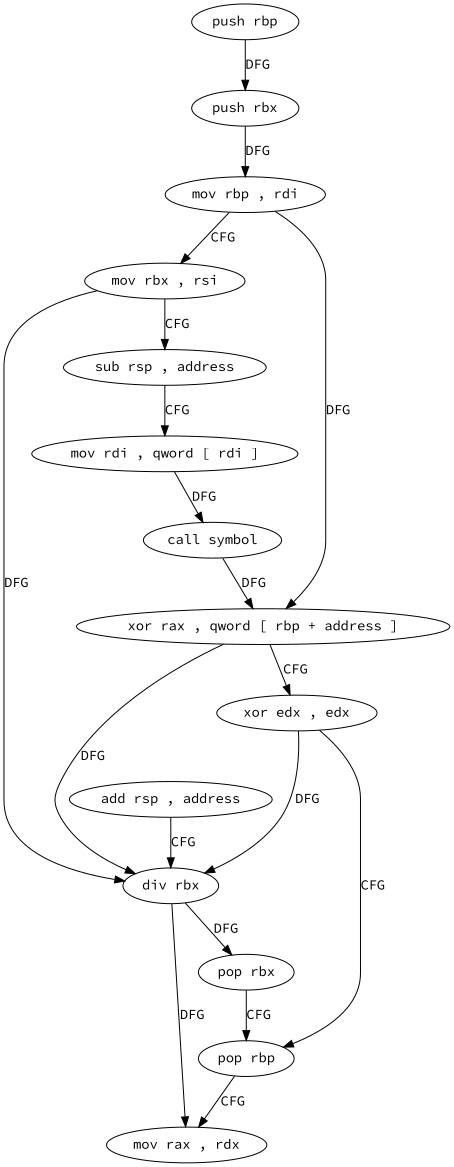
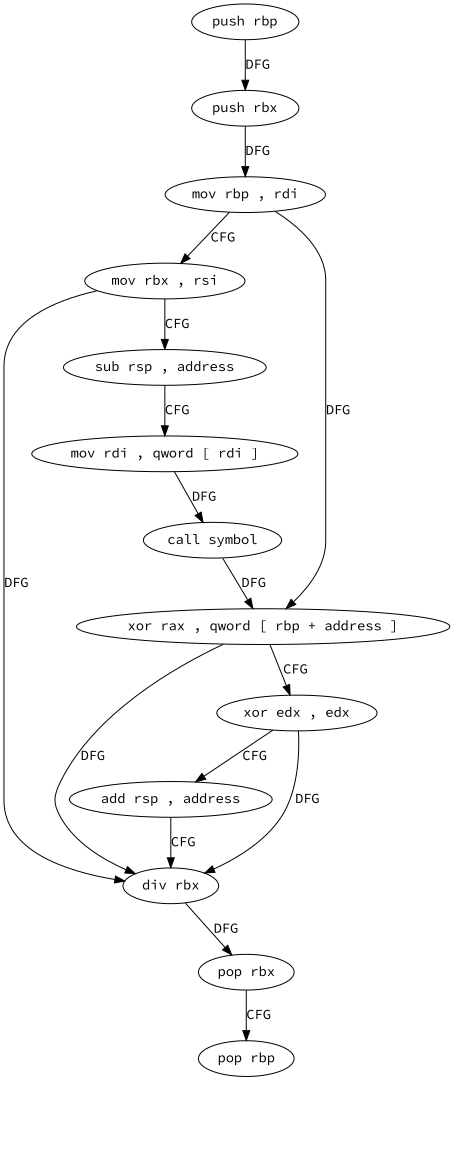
edge "xor edx , edx" -> "pop rbp": now "xor edx , edx" -> "add rsp , address"
node "mov rax , rdx": removed
